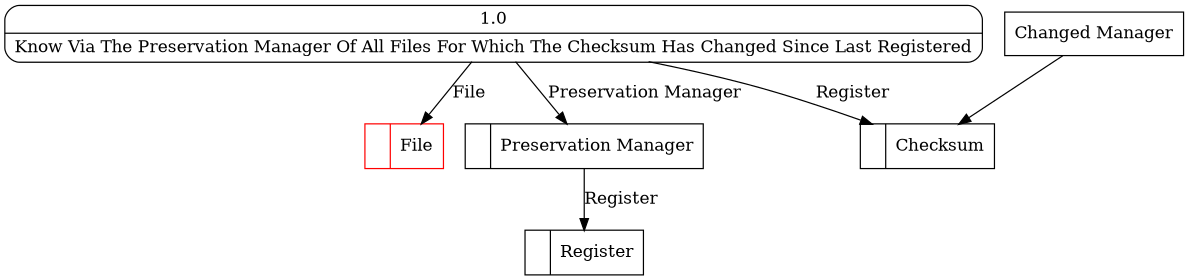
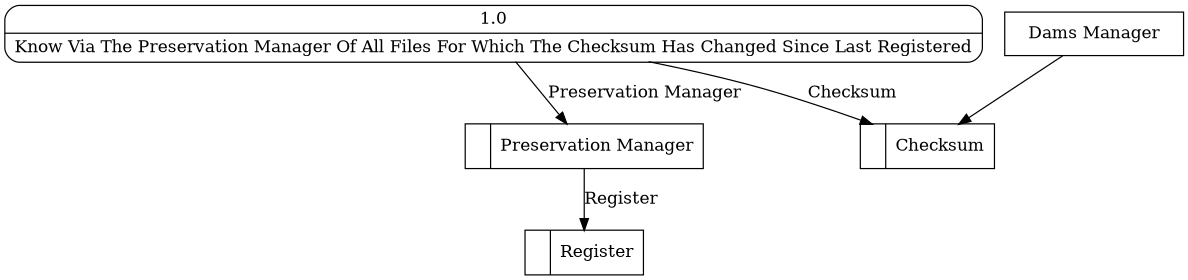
node "Changed Manager": label "Changed Manager" -> "Dams Manager"
edge "1.0" -> "Checksum": label "Register" -> "Checksum"
node "File": removed
